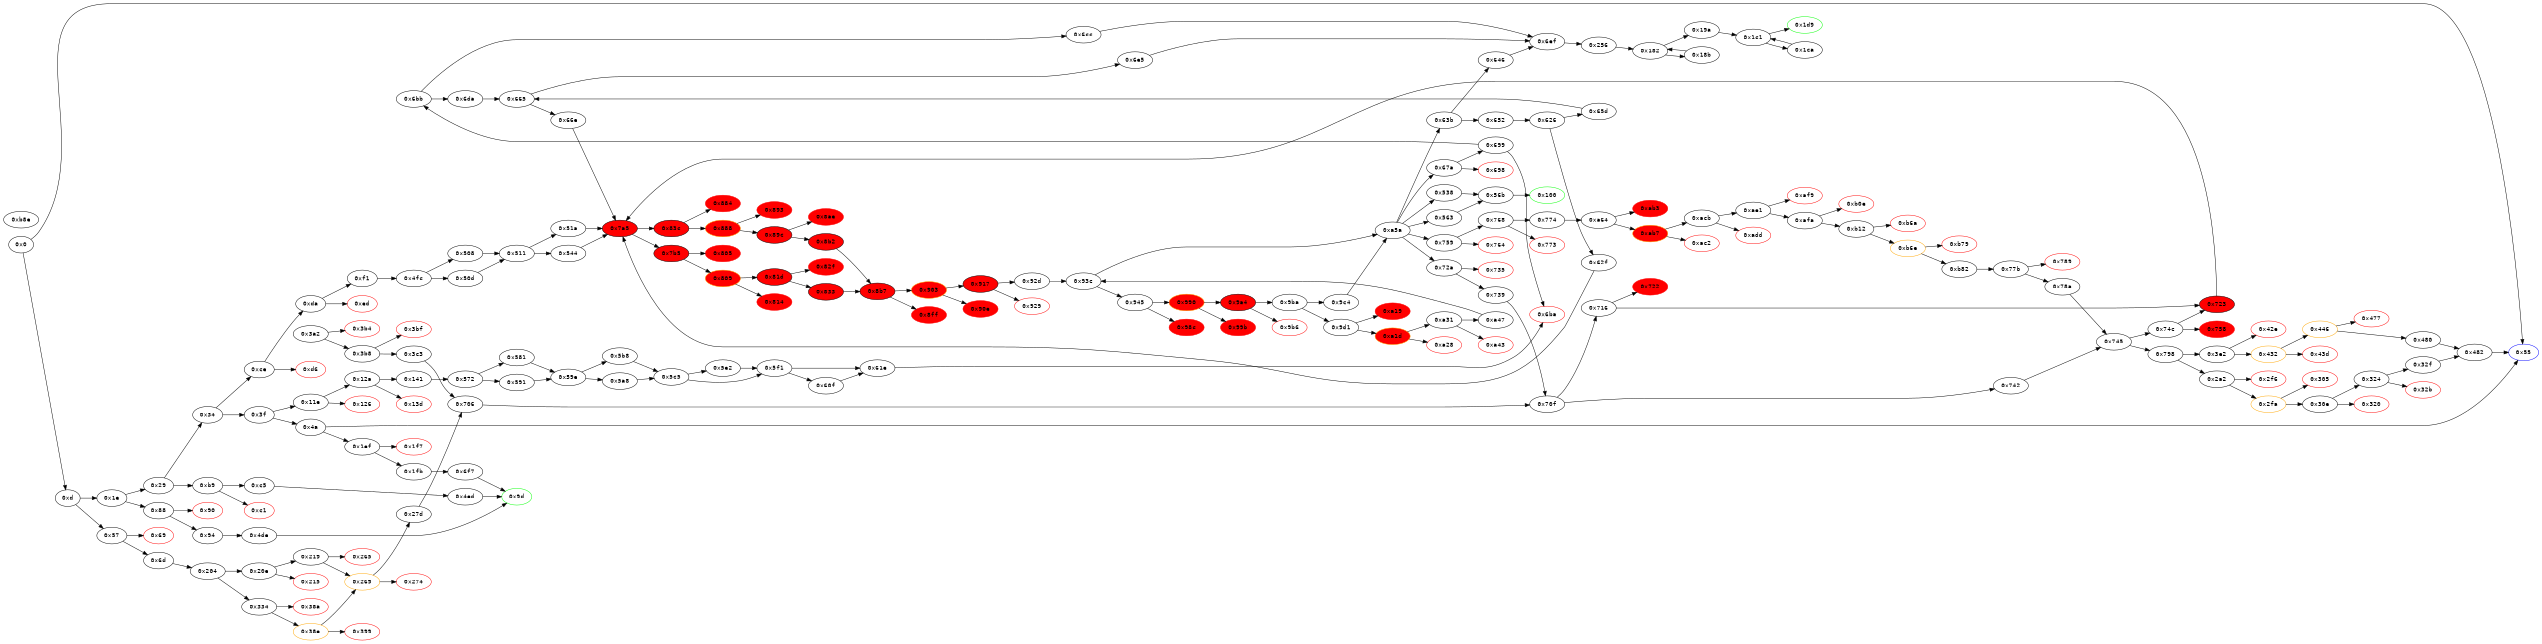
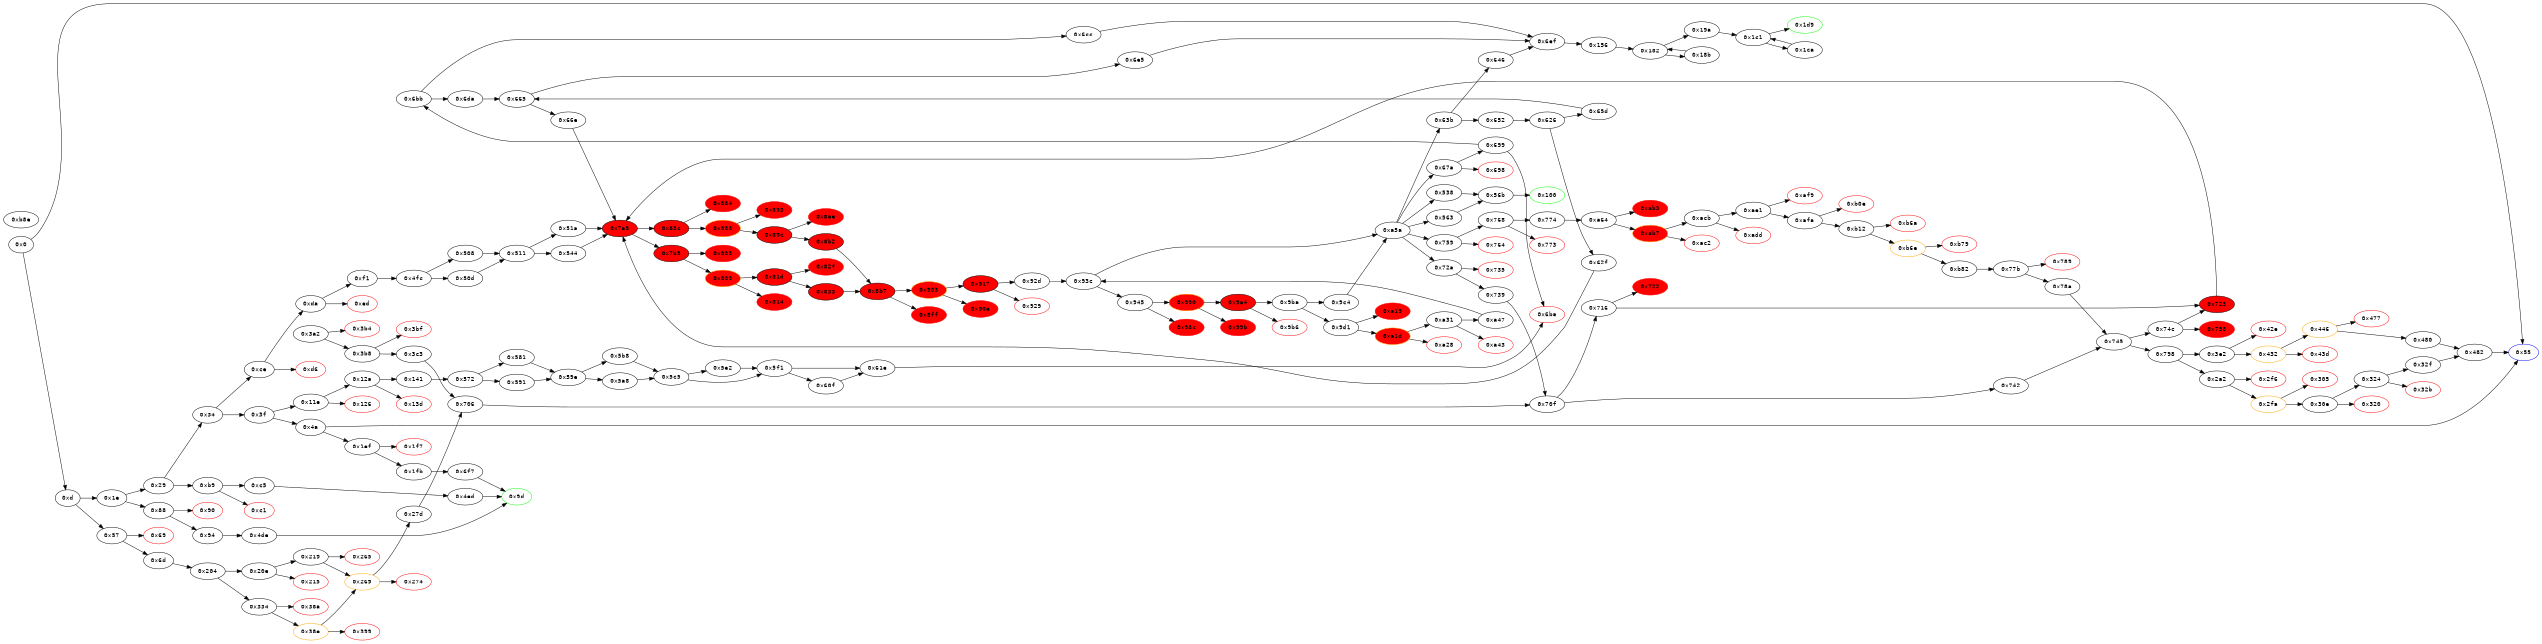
node "0x256": label "0x256" -> "0x156"
